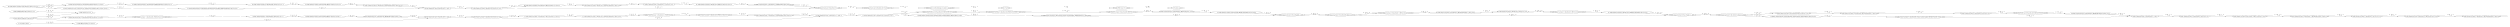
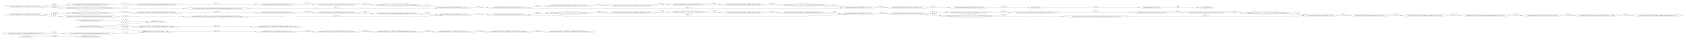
node "17 ResNet/Sequential[layer1]/BasicBlock[1]/__iadd___0": removed
node "7 ResNet/Sequential[layer1]/BasicBlock[0]/ReLU[relu]/relu__0": removed
